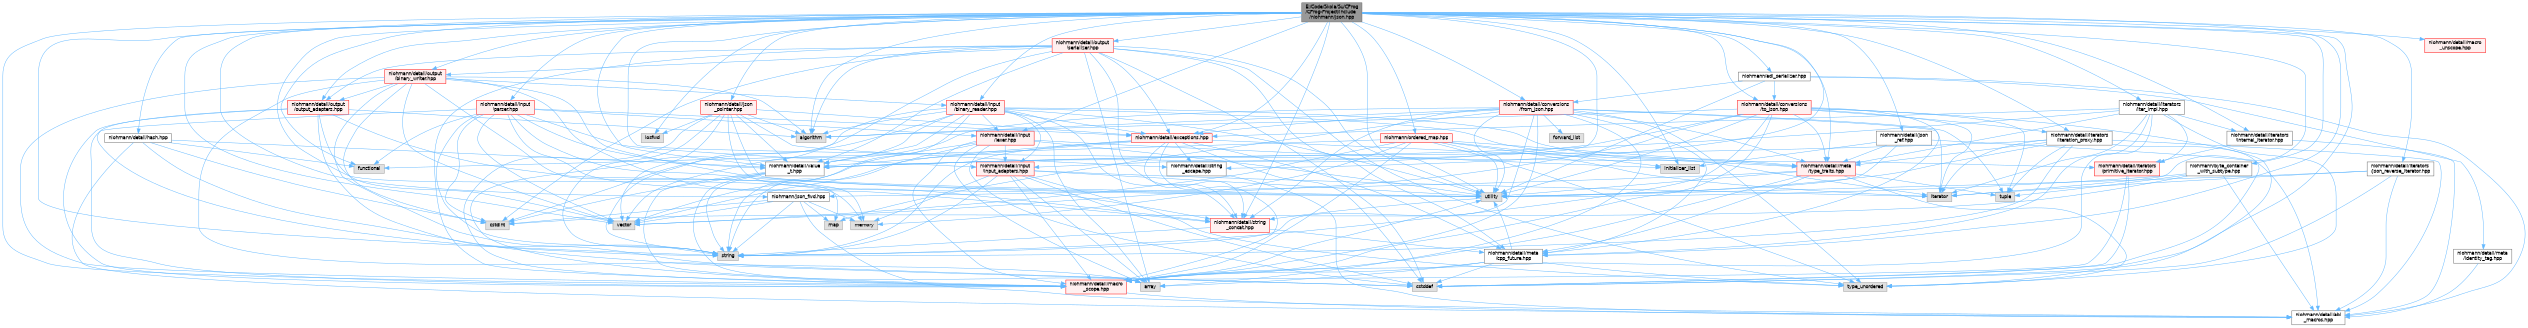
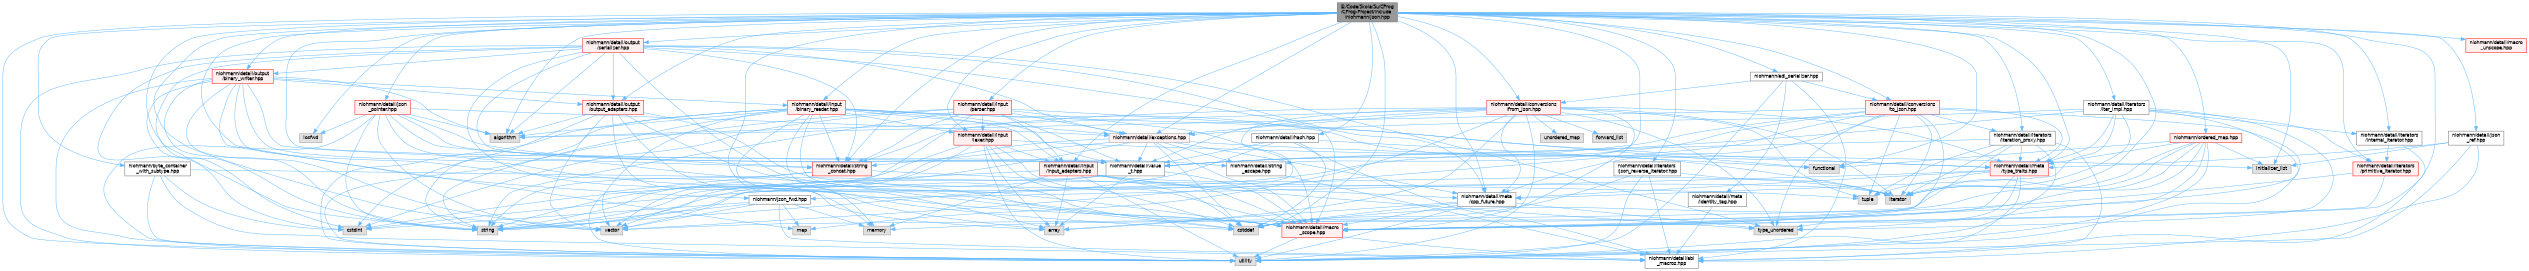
node "nlohmann/detail/exceptions.hpp": color red -> grey60
node "unordered_map": added
edge "nlohmann/detail/output /output_adapters.hpp" -> "iterator": added
edge "nlohmann/detail/input /binary_reader.hpp" -> "cstddef": added
edge "utility" -> "nlohmann/detail/string _concat.hpp": reversed
edge "nlohmann/detail/iterators /iteration_proxy.hpp" -> "string": removed
